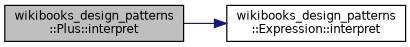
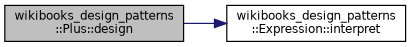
node "wikibooks_design_patterns ::Plus::interpret": label "wikibooks_design_patterns ::Plus::interpret" -> "wikibooks_design_patterns ::Plus::design"
